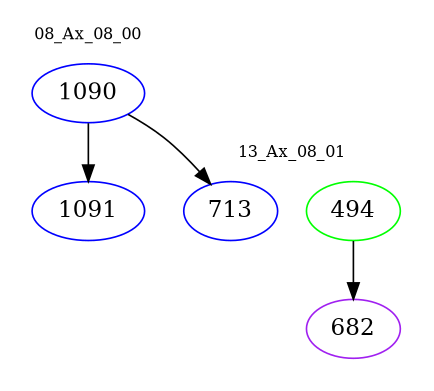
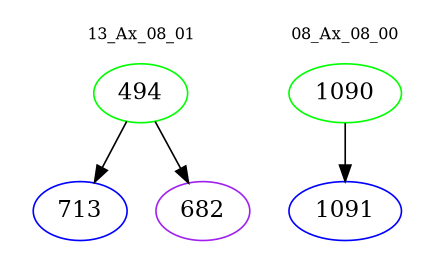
node "1090": color blue -> green
edge "1090" -> "713": now "494" -> "713"
